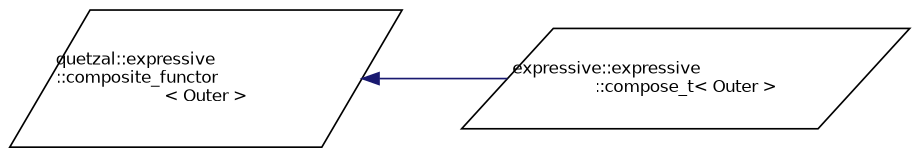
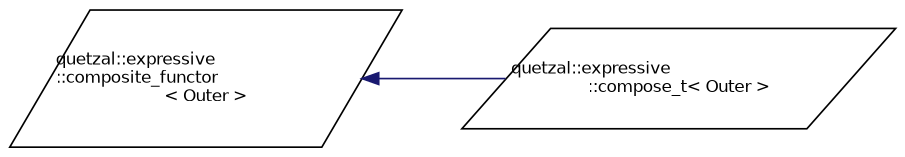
node "expressive::expressive ::compose_t< Outer >": label "expressive::expressive ::compose_t< Outer >" -> "quetzal::expressive ::compose_t< Outer >"
